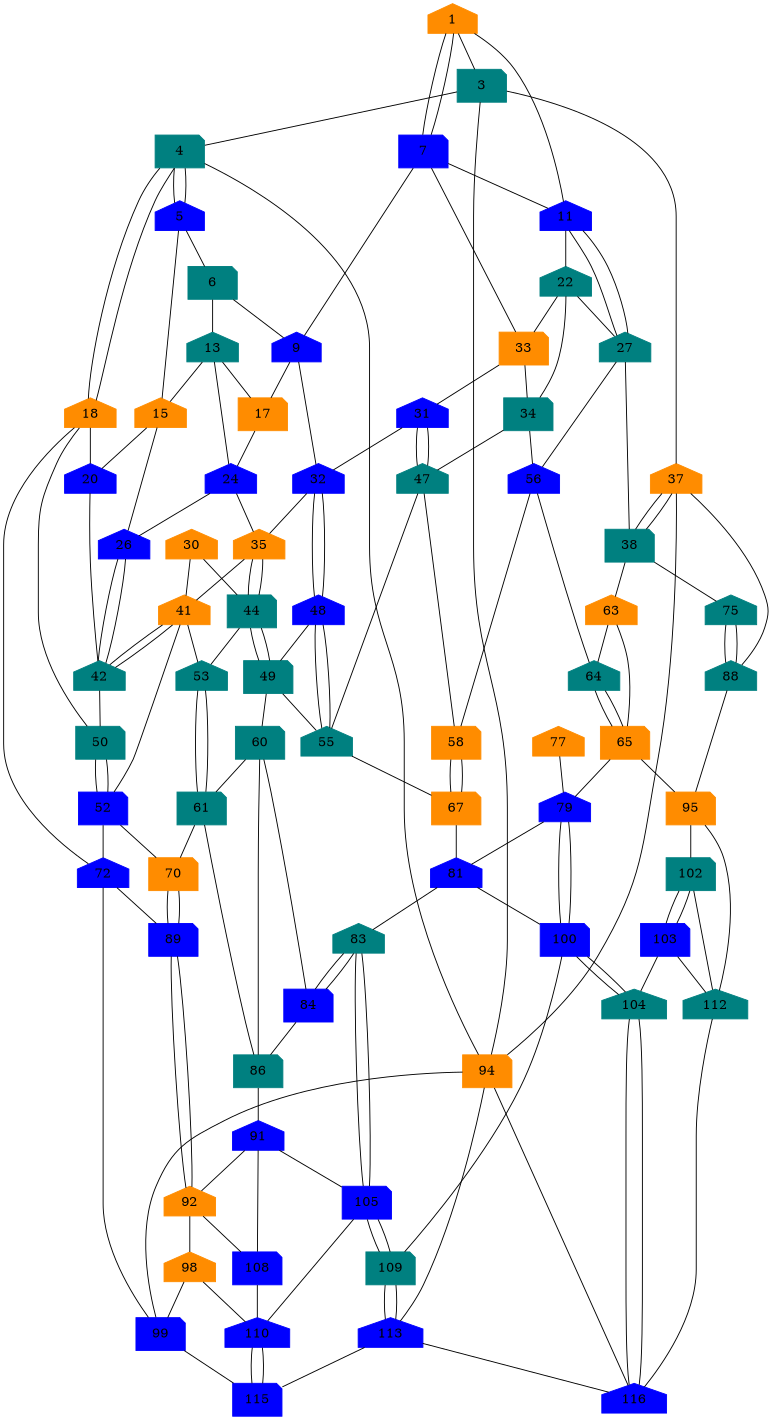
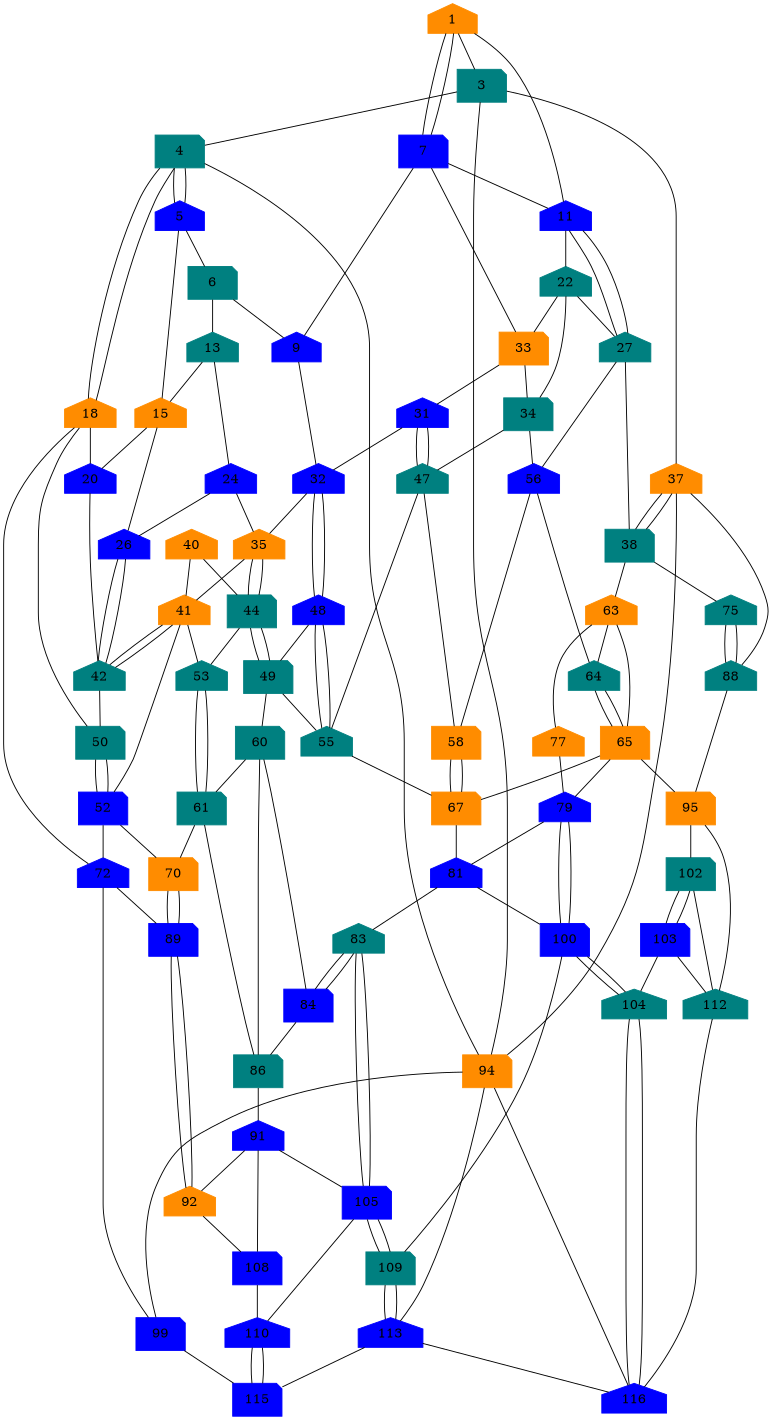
node "17": removed
node "30": label "30" -> "40"
edge "63" -- "77": added
edge "65" -- "67": added
node "98": removed
